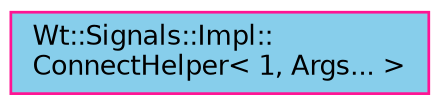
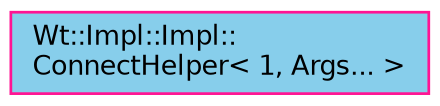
node "Wt::Signals::Impl:: ConnectHelper< 1, Args... >": label "Wt::Signals::Impl:: ConnectHelper< 1, Args... >" -> "Wt::Impl::Impl:: ConnectHelper< 1, Args... >"
